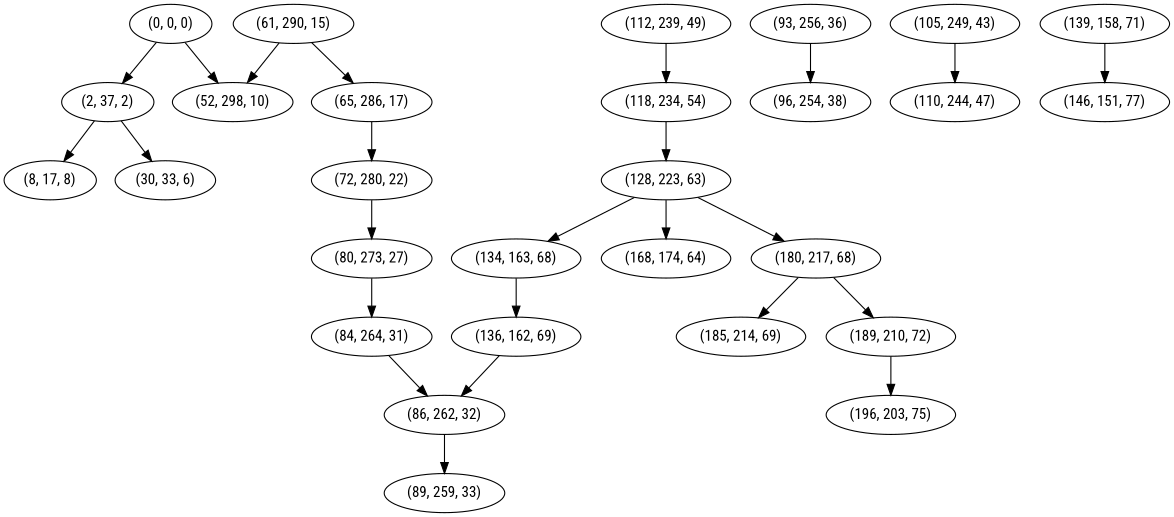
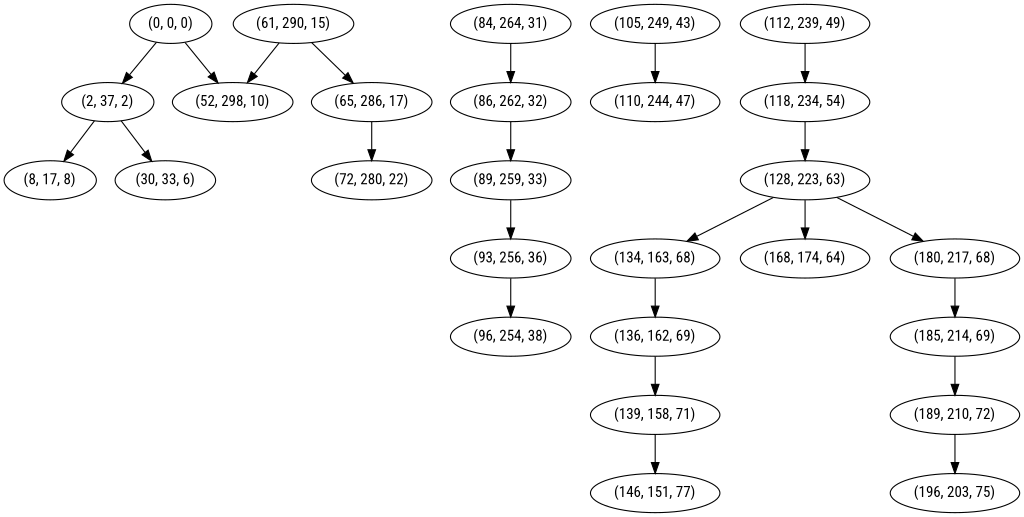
edge "(89, 259, 33)" -> "(93, 256, 36)": added
node "(80, 273, 27)": removed
edge "(180, 217, 68)" -> "(189, 210, 72)": now "(185, 214, 69)" -> "(189, 210, 72)"
edge "(136, 162, 69)" -> "(86, 262, 32)": now "(136, 162, 69)" -> "(139, 158, 71)"
